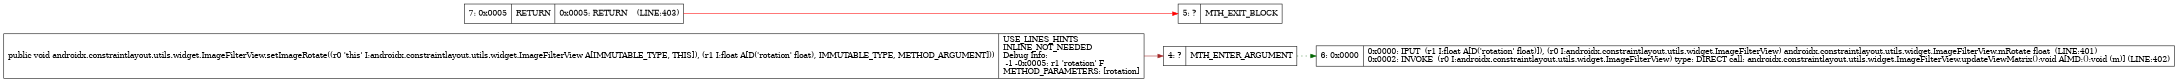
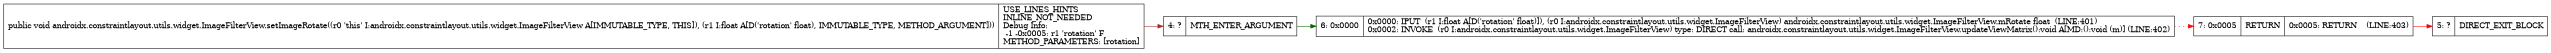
node "5: ?": text "MTH_EXIT_BLOCK" -> "DIRECT_EXIT_BLOCK"
edge "6: 0x0000" -> "7: 0x0005": added
edge "4: ?" -> "6: 0x0000": style dotted -> solid
